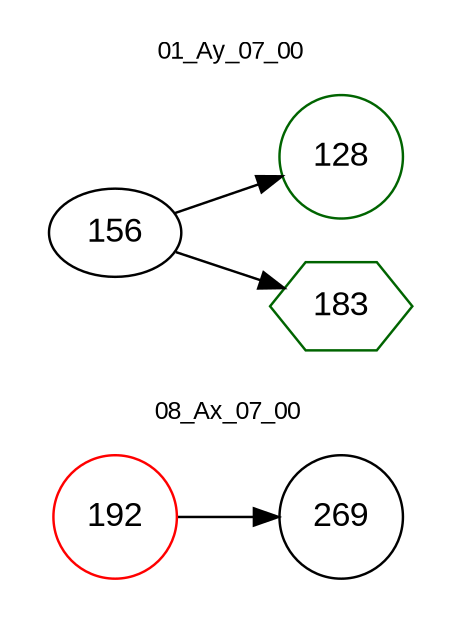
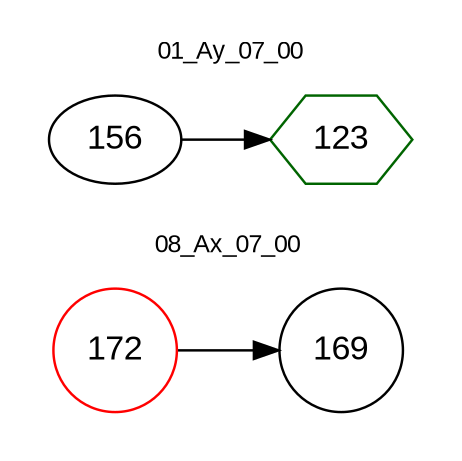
node "128": removed
node "183": label "183" -> "123"
node "192": label "192" -> "172"
node "269": label "269" -> "169"
